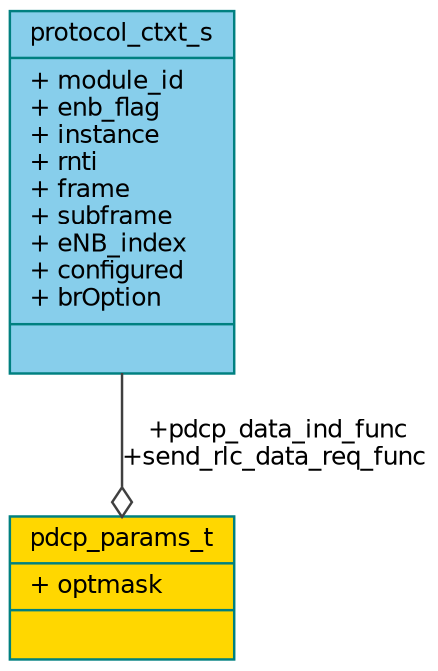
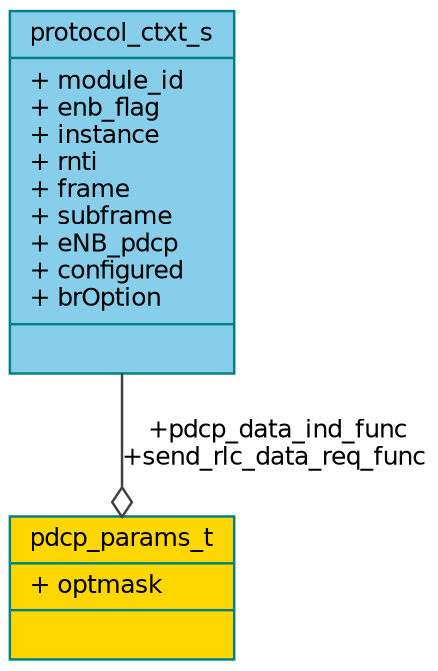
node "protocol_ctxt_s": text "+ eNB_index" -> "+ eNB_pdcp"
